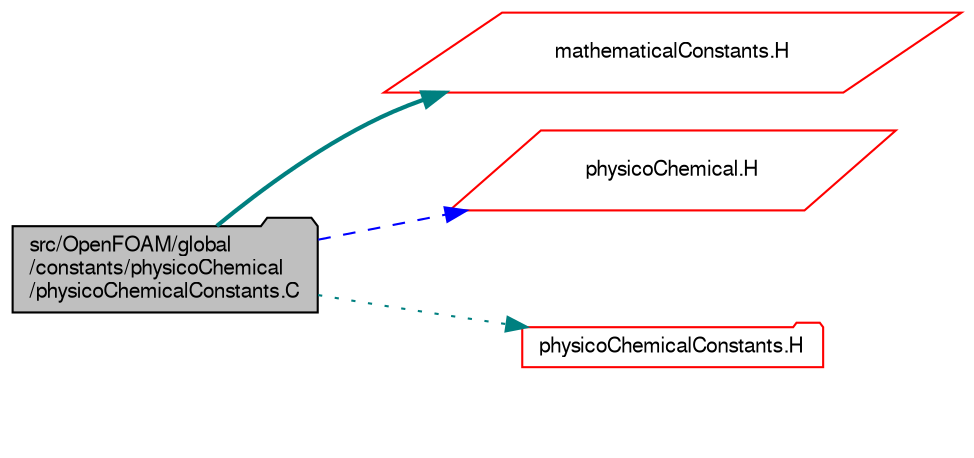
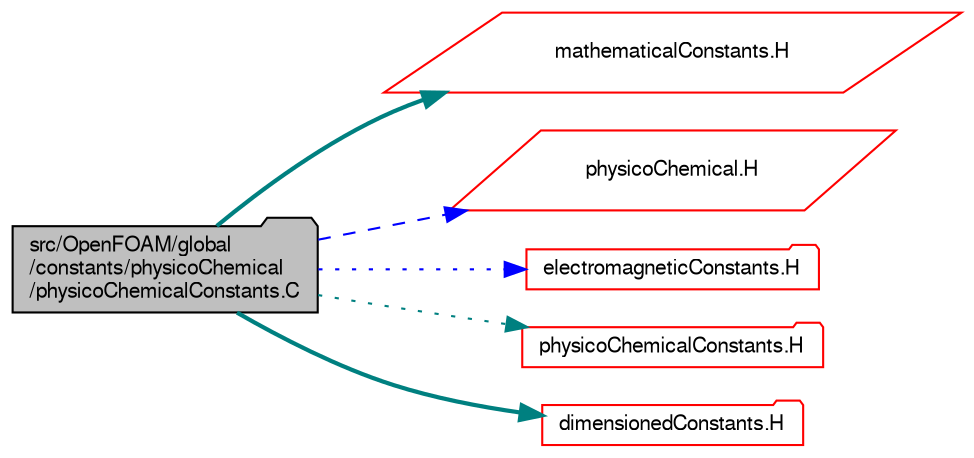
node "electromagneticConstants.H": added
node "dimensionedConstants.H": added
